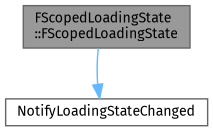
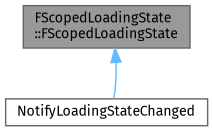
edge "FScopedLoadingState ::FScopedLoadingState" -> "NotifyLoadingStateChanged": reversed
